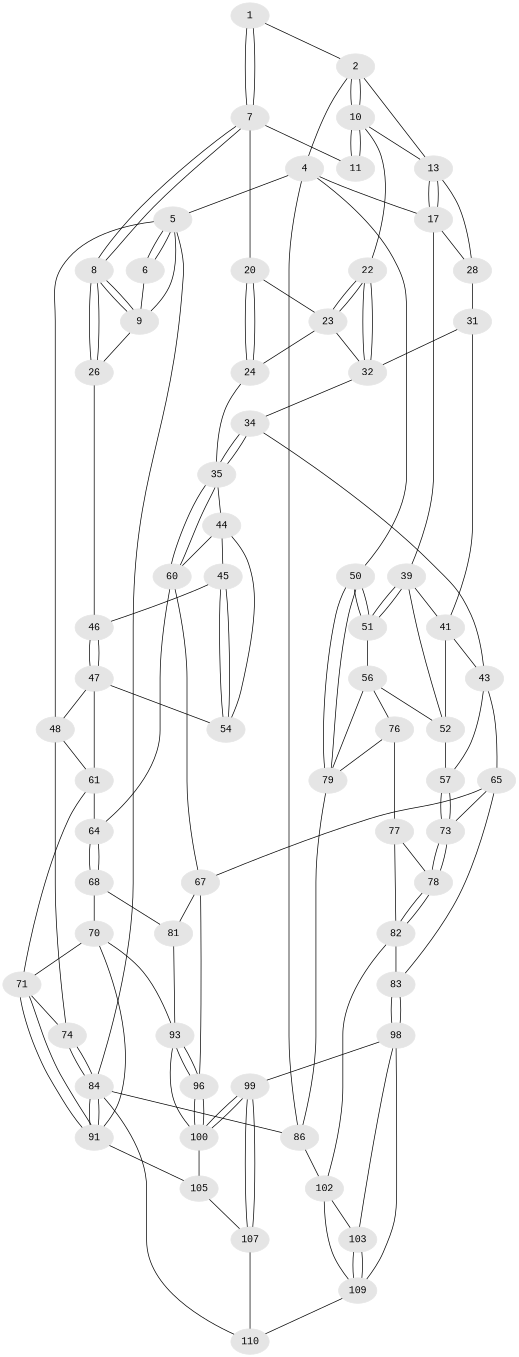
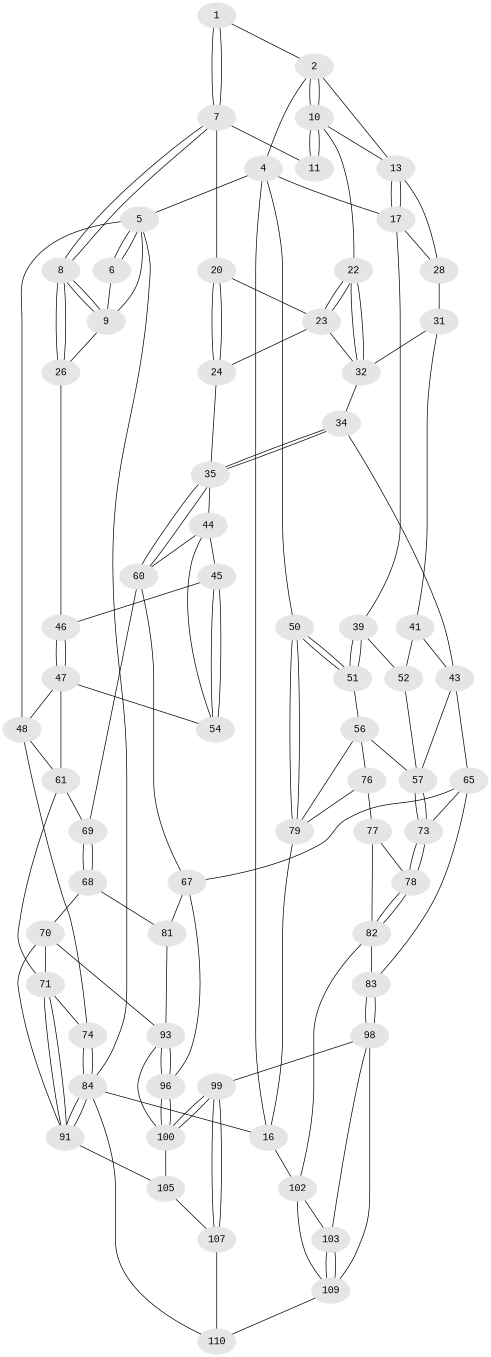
edge "39" -- "41": removed
edge "56" -- "52": now "56" -- "57"
node "64": label "64" -> "69"
node "86": label "86" -> "16"
